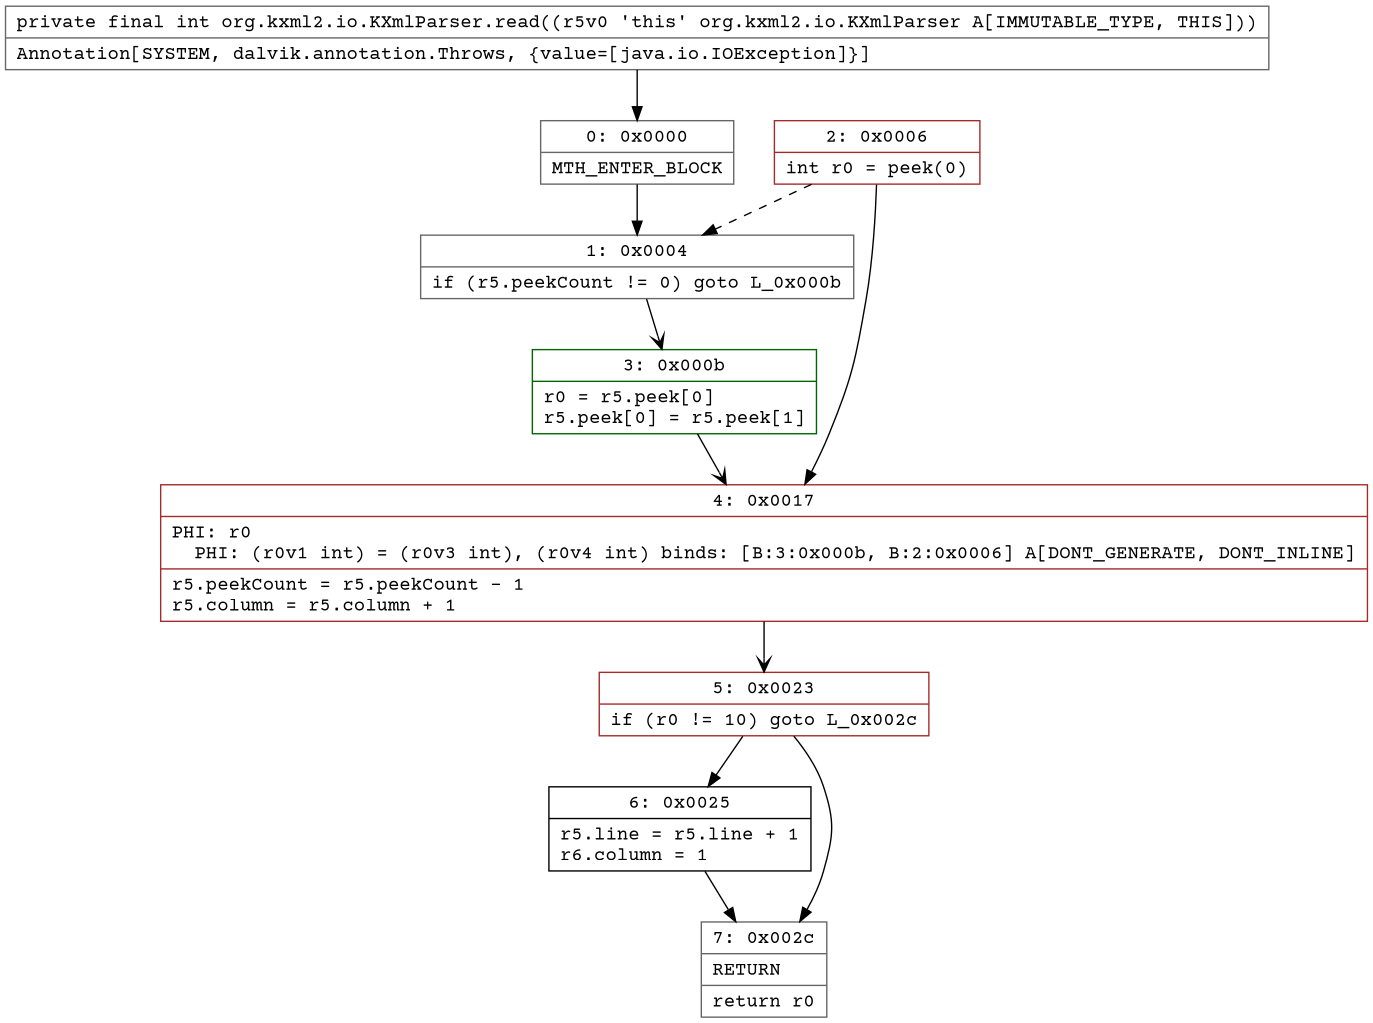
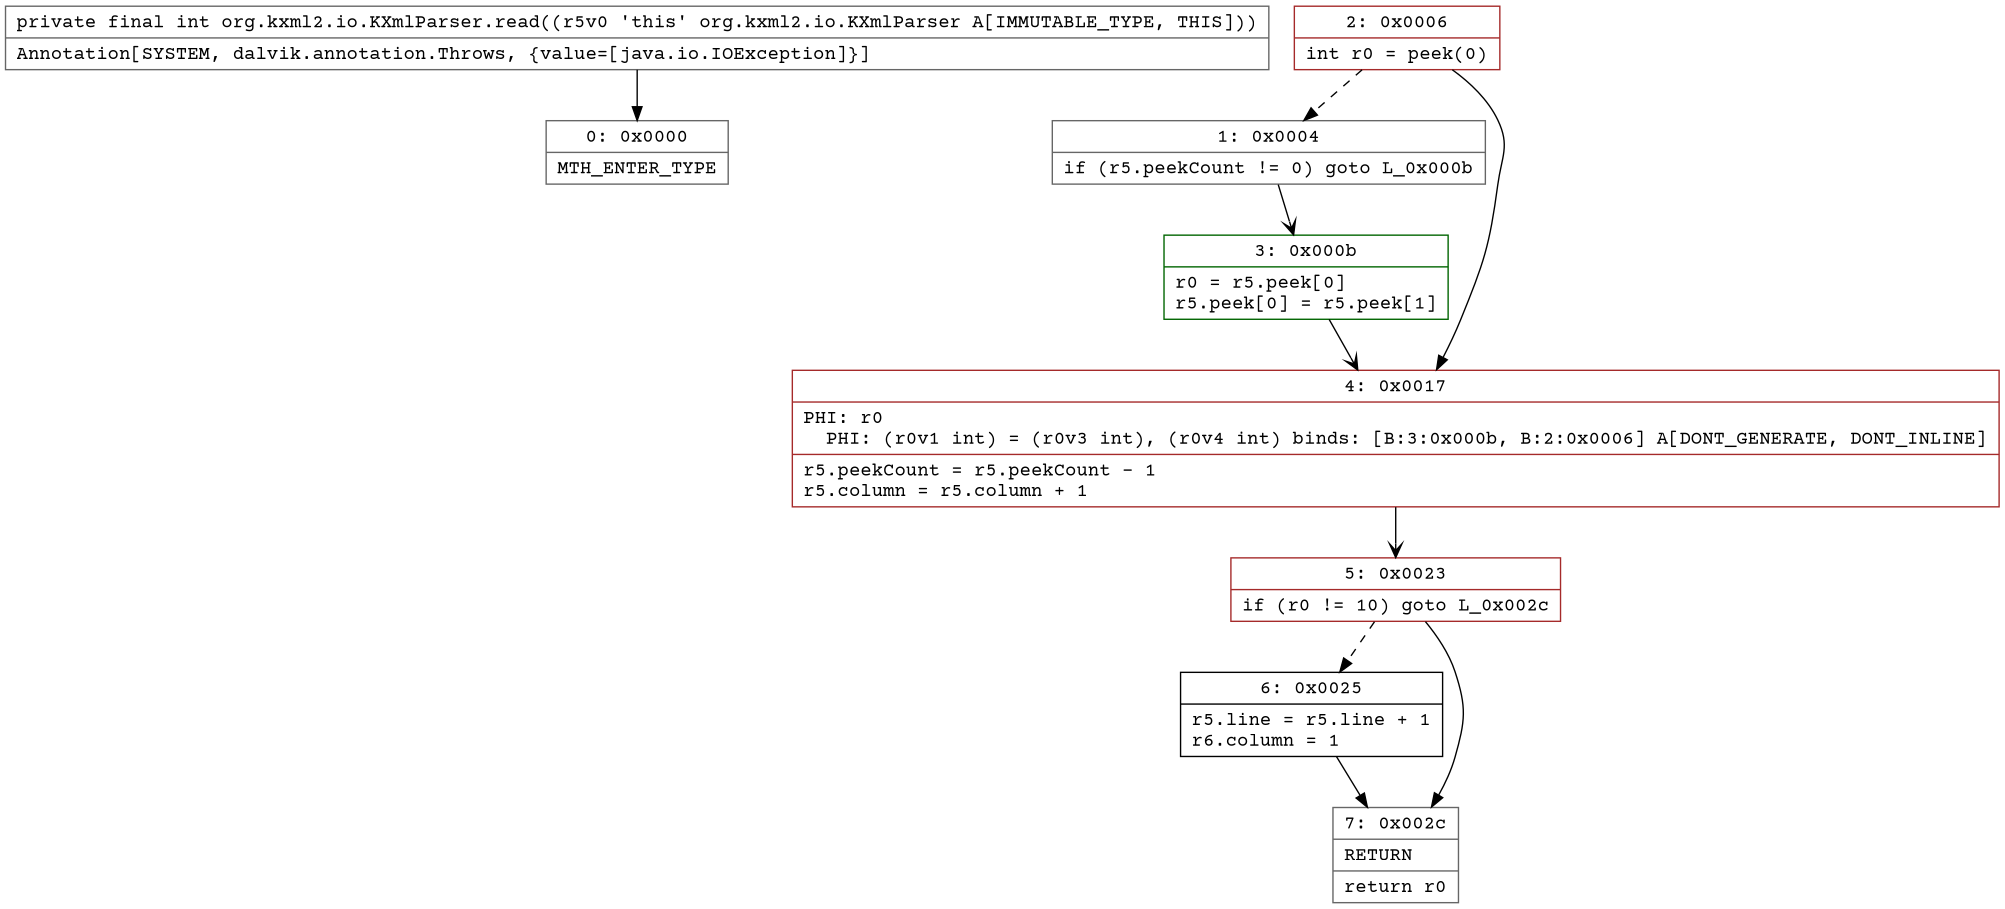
node "0: 0x0000": text "MTH_ENTER_BLOCK" -> "MTH_ENTER_TYPE"
edge "0: 0x0000" -> "1: 0x0004": removed
edge "5: 0x0023" -> "6: 0x0025": style solid -> dashed
